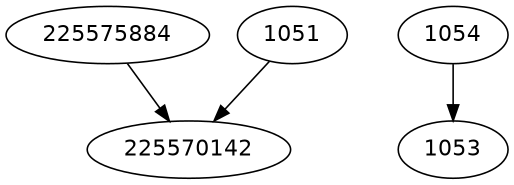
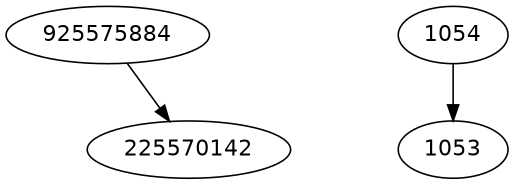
node "225575884": label "225575884" -> "925575884"
node "1051": removed
